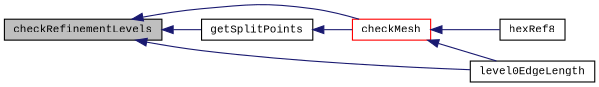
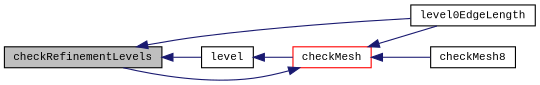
edge "checkMesh" -> "checkRefinementLevels": reversed
node "getSplitPoints": label "getSplitPoints" -> "level"
node "hexRef8": label "hexRef8" -> "checkMesh8"
